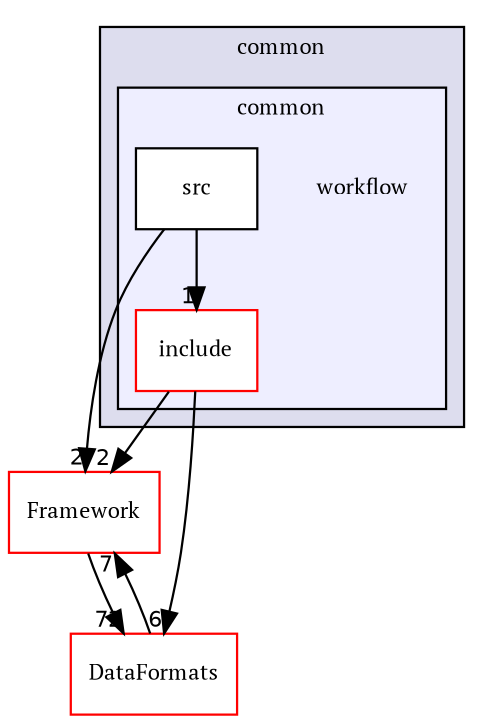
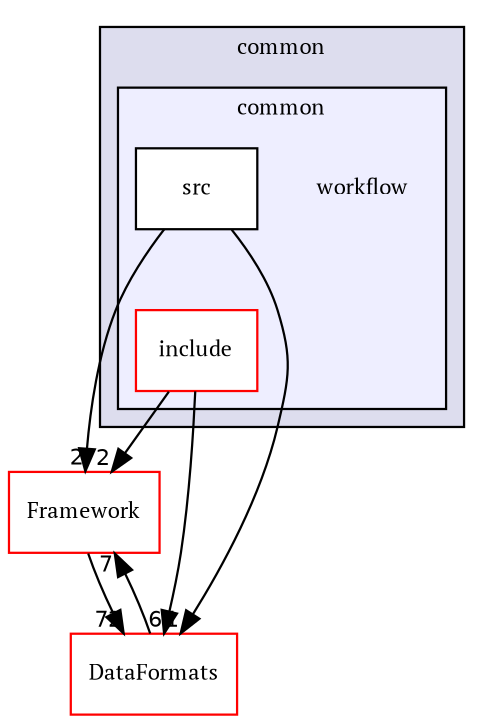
edge "src" -> "include": now "src" -> "DataFormats"
